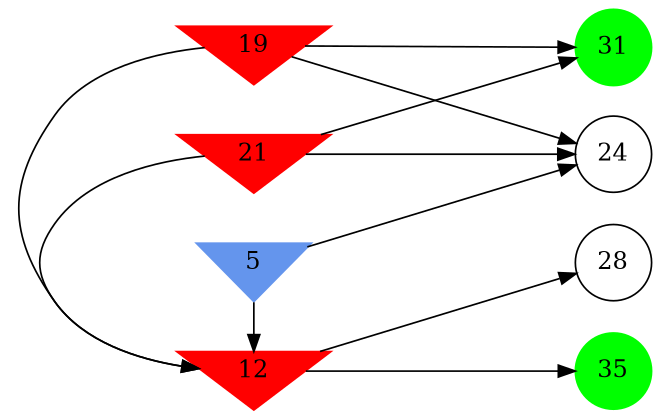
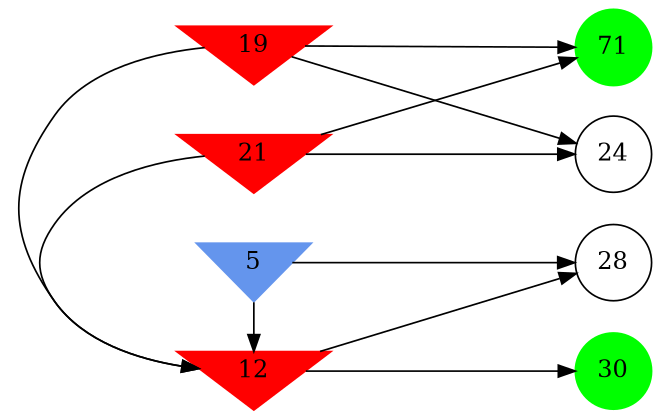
node "31": label "31" -> "71"
edge "5" -> "24": now "5" -> "28"
node "35": label "35" -> "30"
